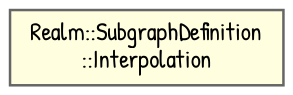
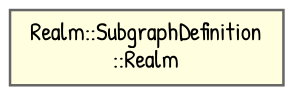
node "Realm::SubgraphDefinition ::Interpolation": label "Realm::SubgraphDefinition ::Interpolation" -> "Realm::SubgraphDefinition ::Realm"
